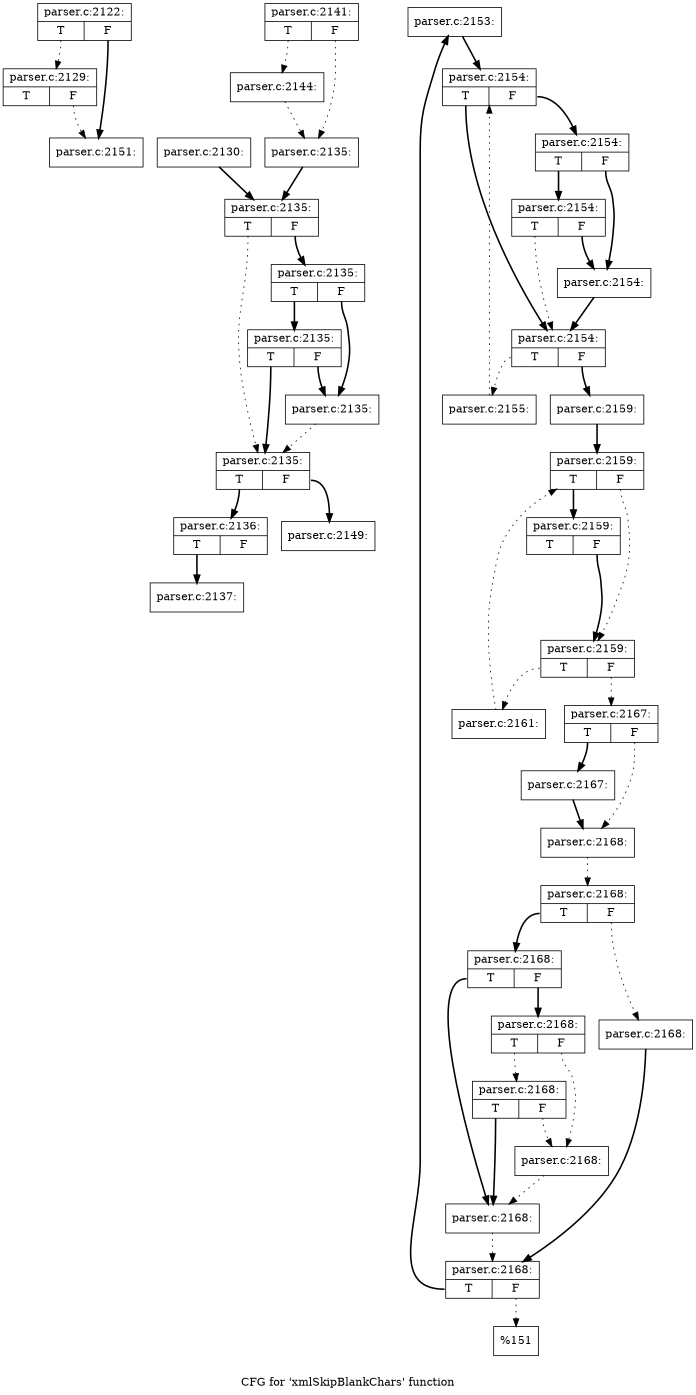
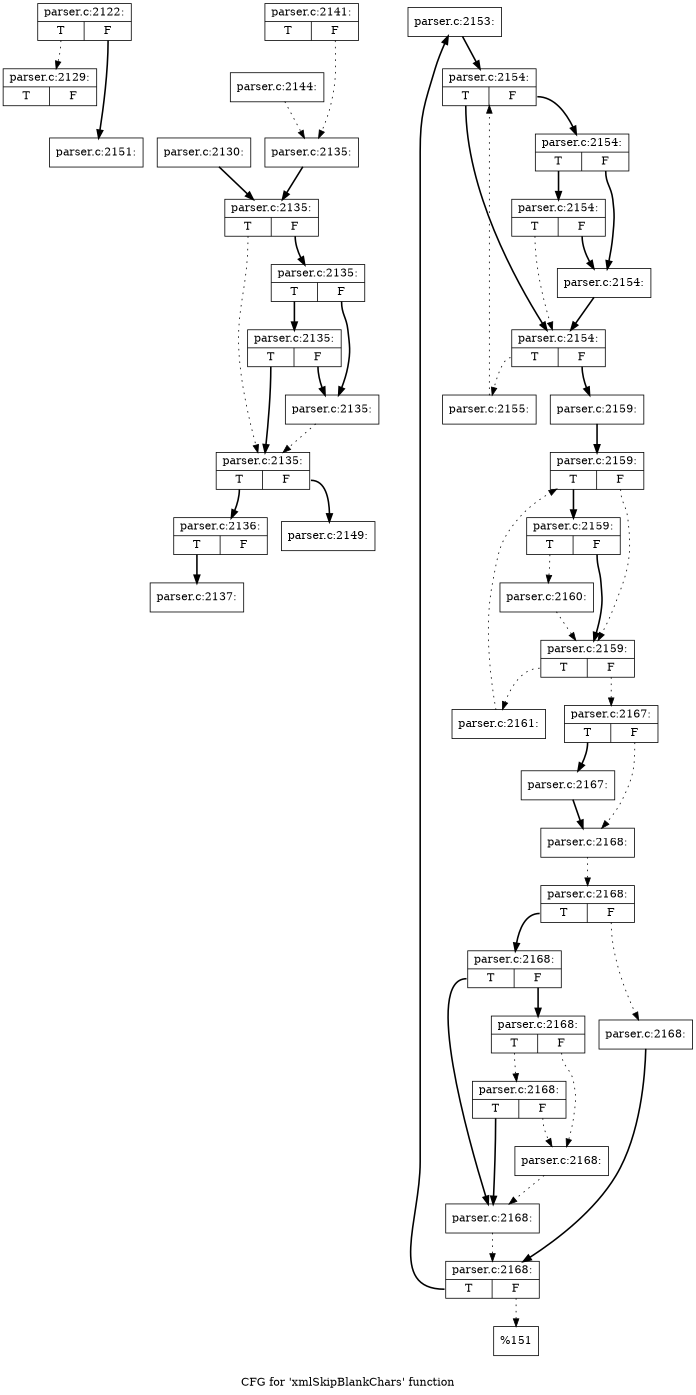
edge "parser.c:2141:" -> "parser.c:2144:": removed
edge "parser.c:2129:" -> "parser.c:2151:": removed
node "parser.c:2160:": added
